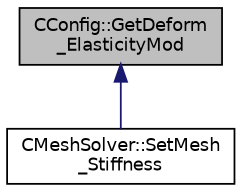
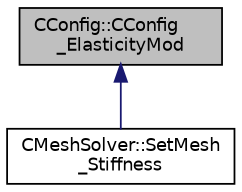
node "CConfig::GetDeform _ElasticityMod": label "CConfig::GetDeform _ElasticityMod" -> "CConfig::CConfig _ElasticityMod"
